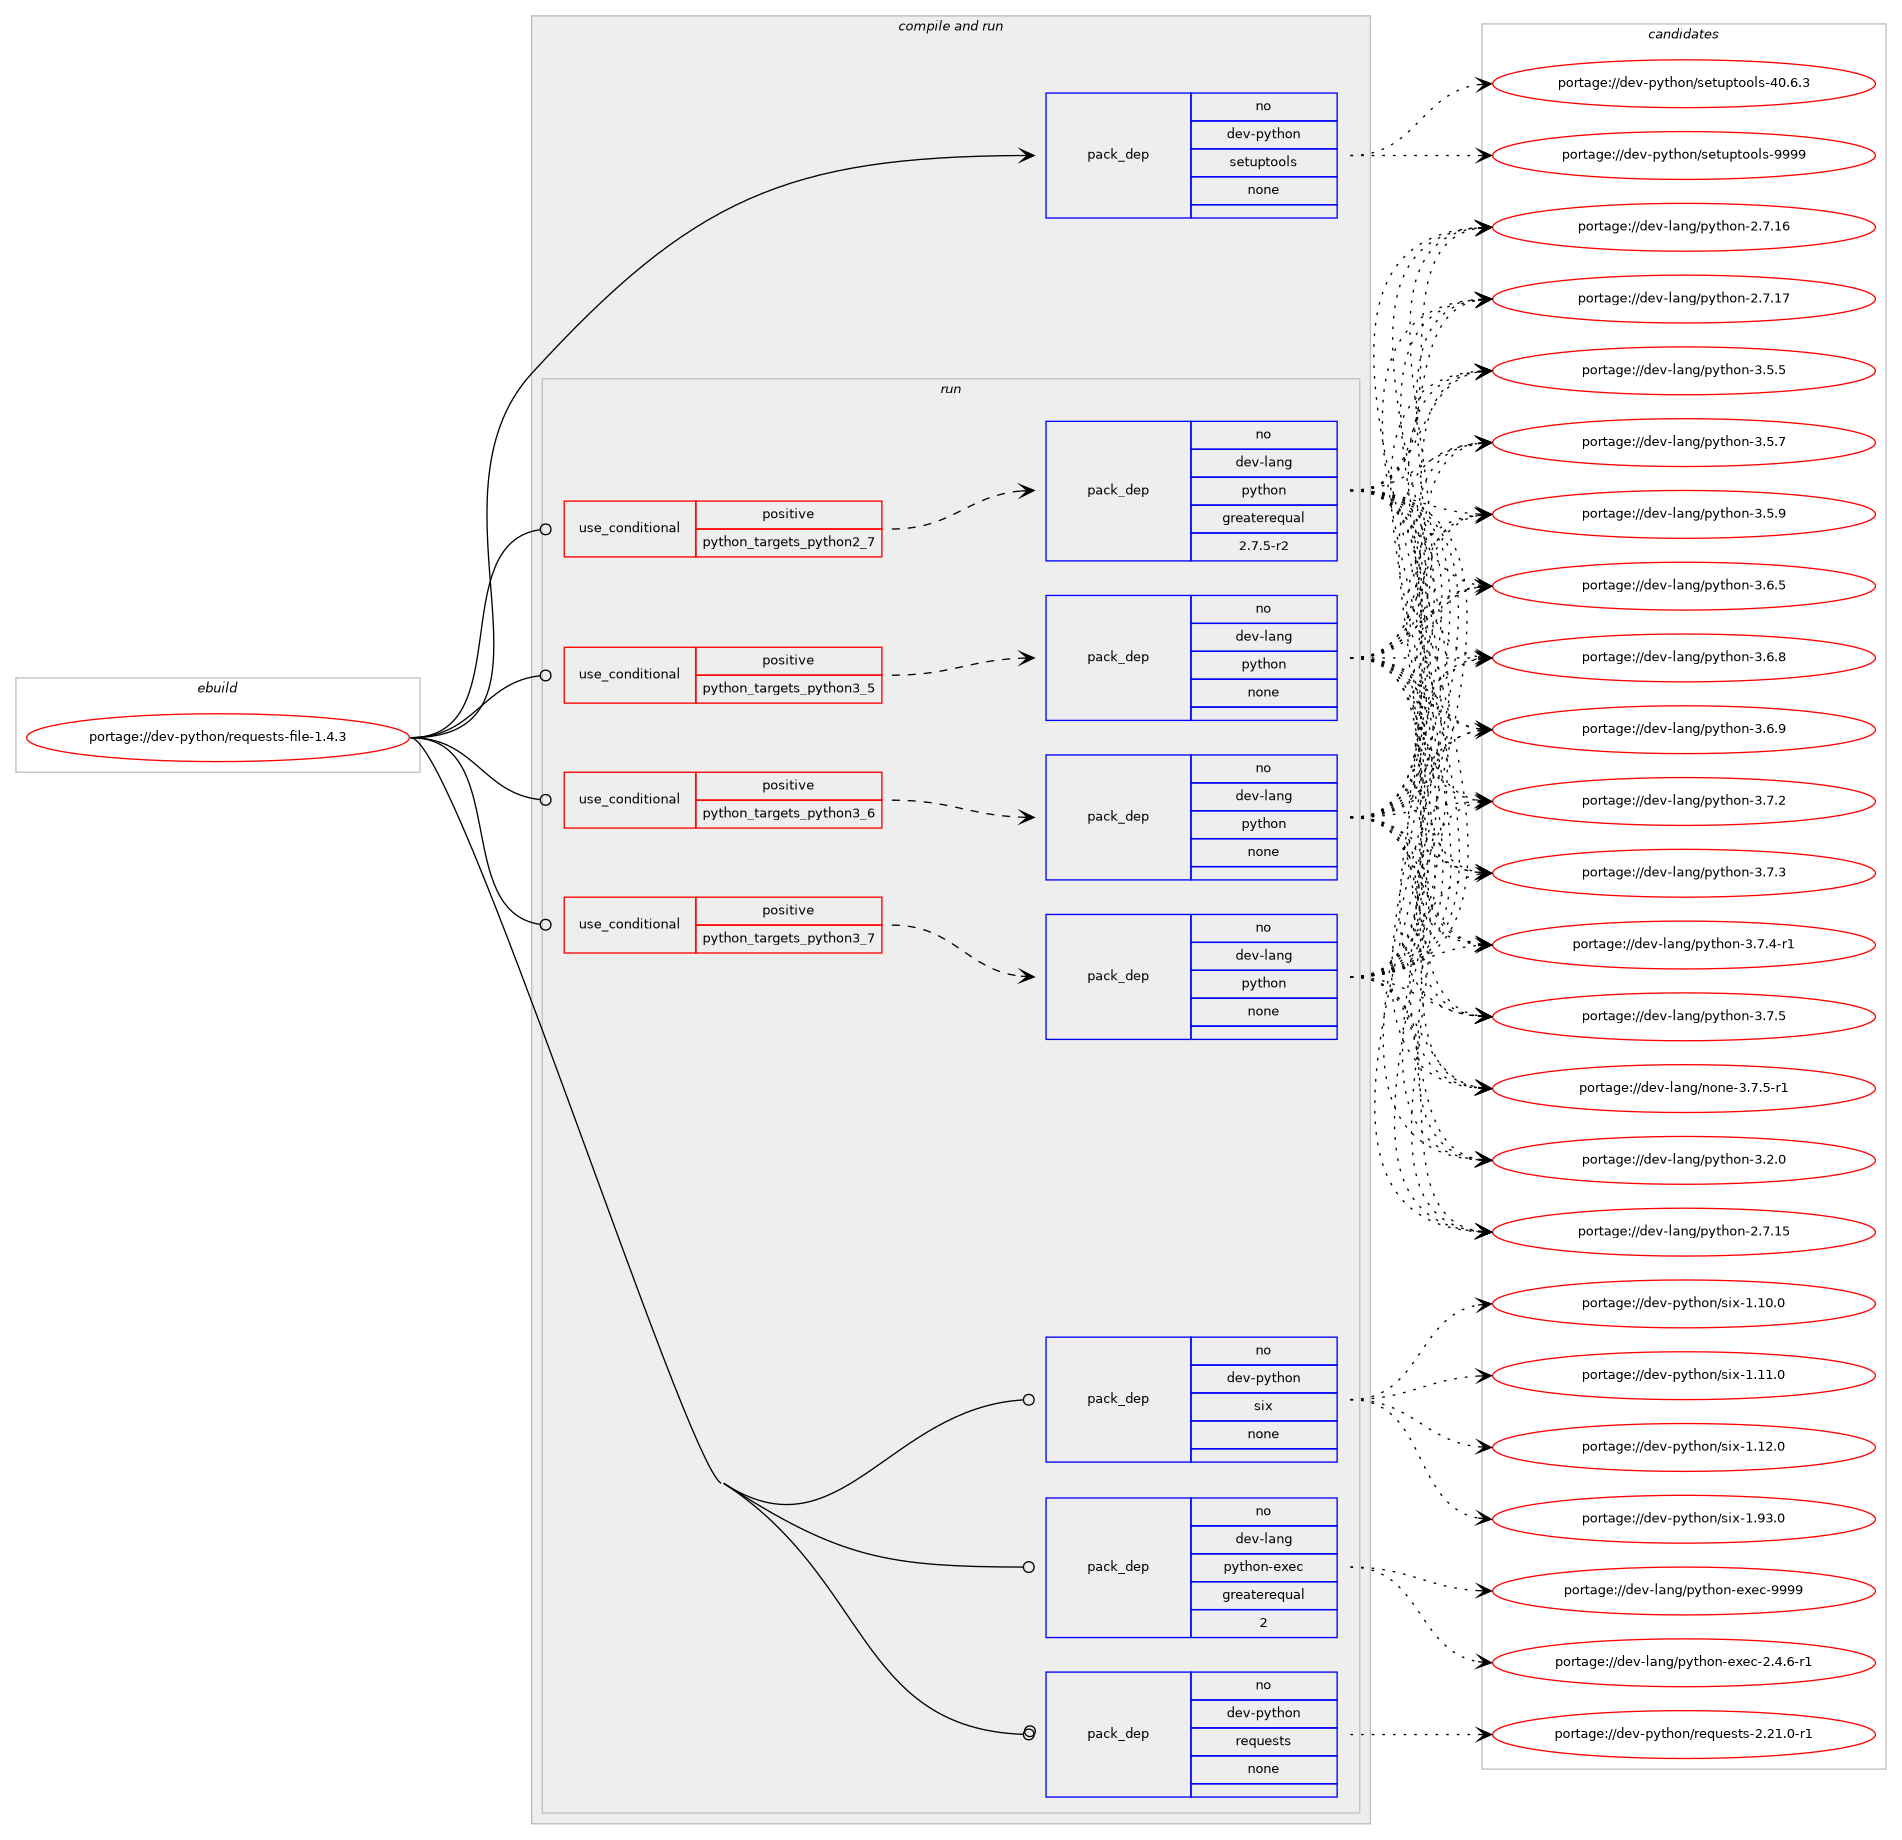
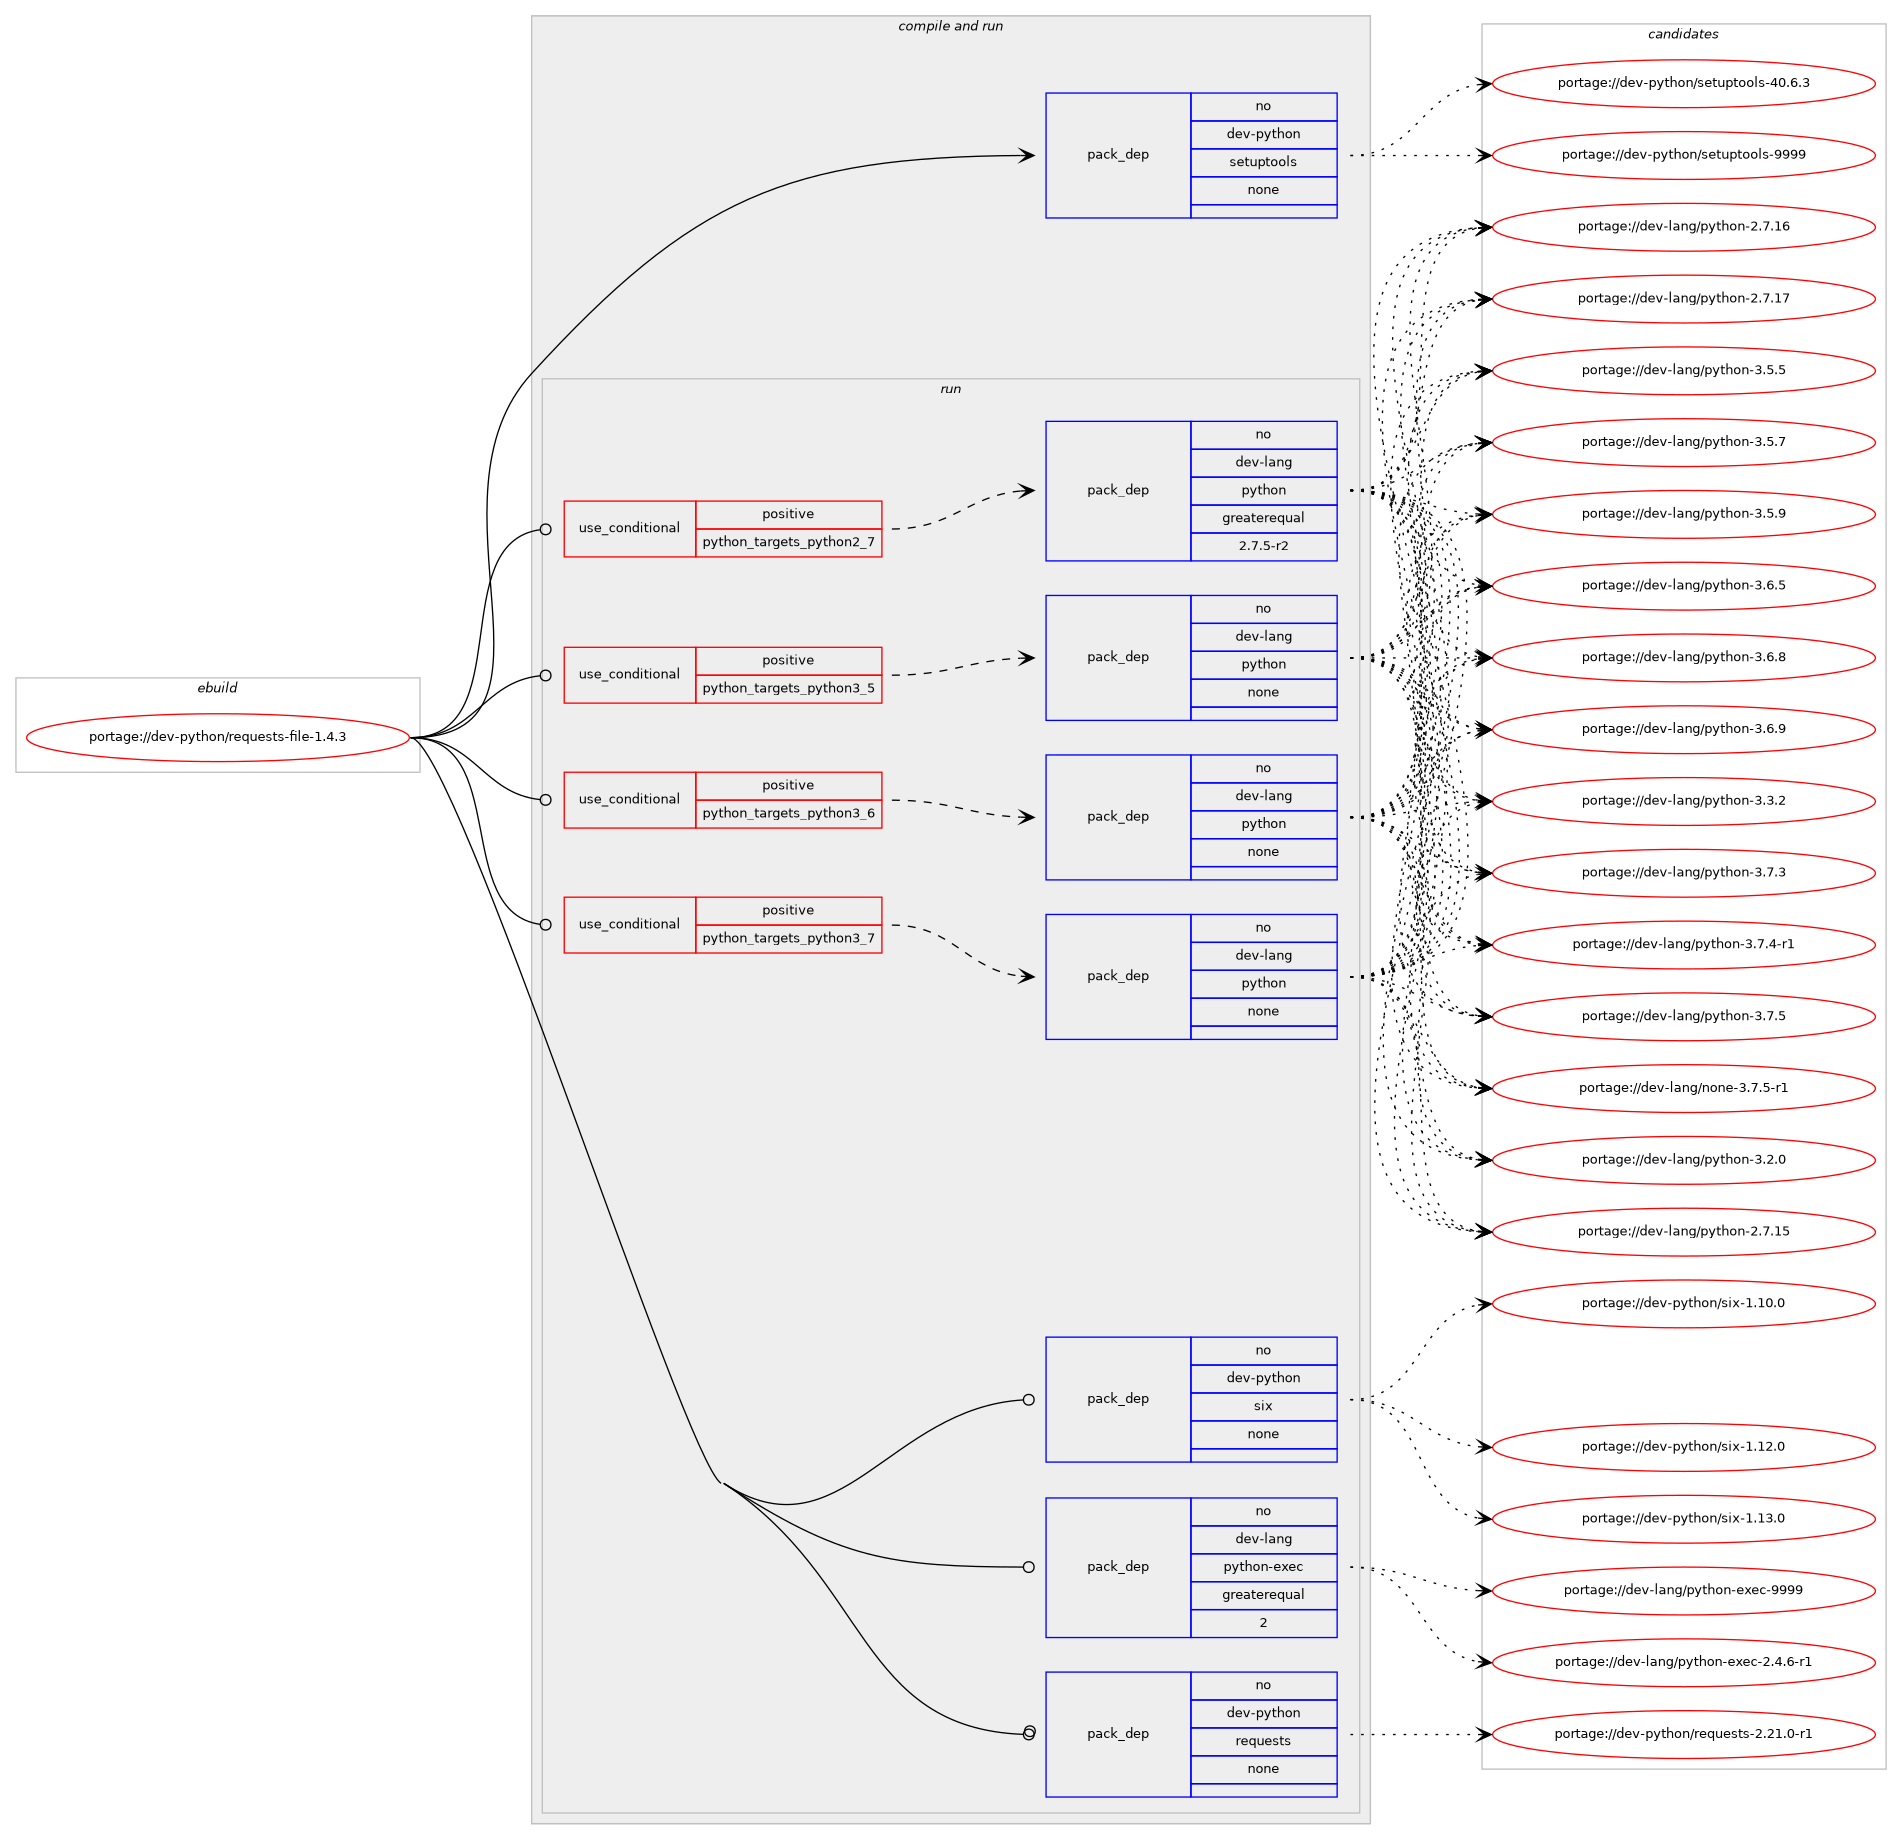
node "portage://dev-lang/python-3.7.2": label "portage://dev-lang/python-3.7.2" -> "portage://dev-lang/python-3.3.2"
node "portage://dev-python/six-1.11.0": removed
node "portage://dev-python/six-1.93.0": label "portage://dev-python/six-1.93.0" -> "portage://dev-python/six-1.13.0"
